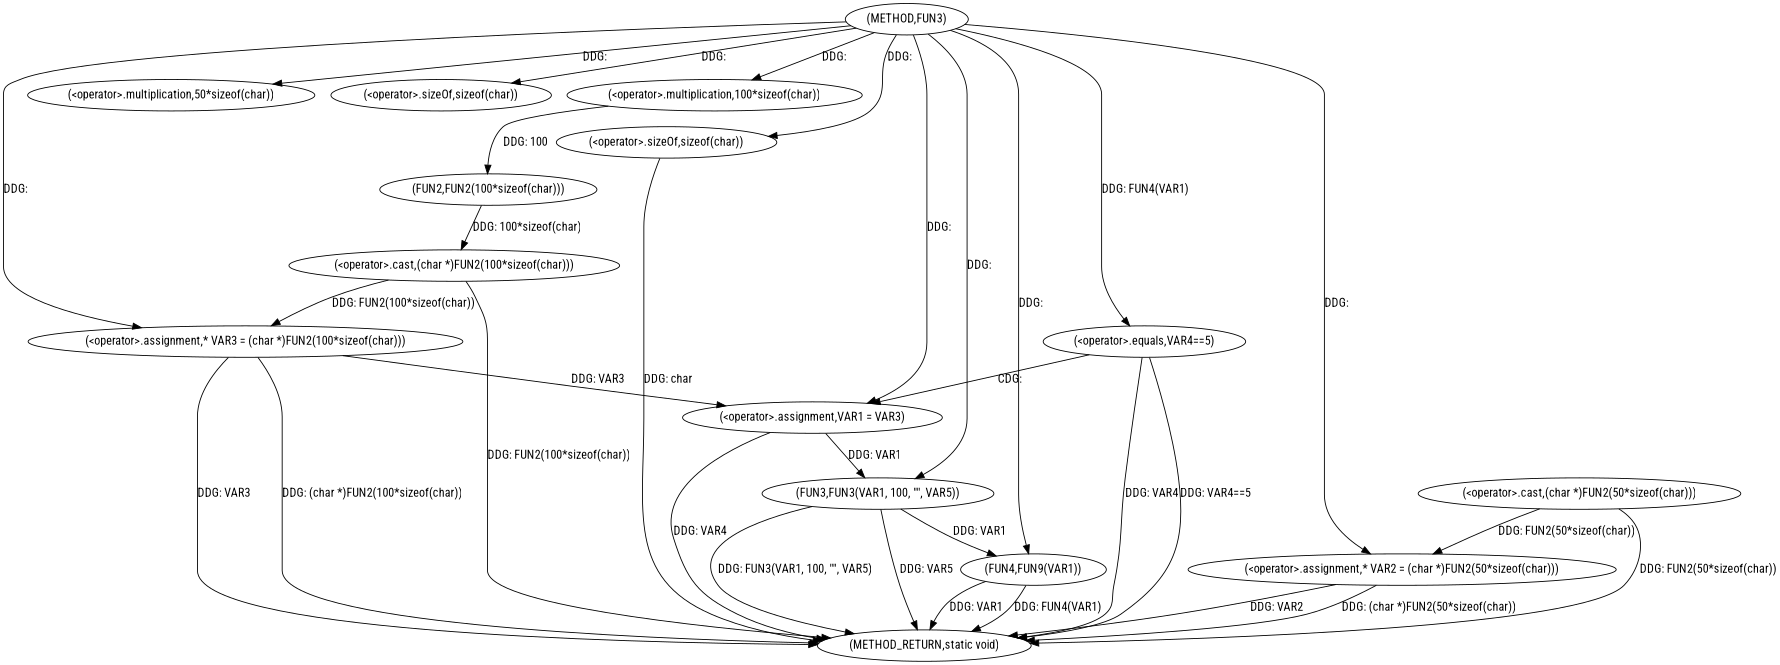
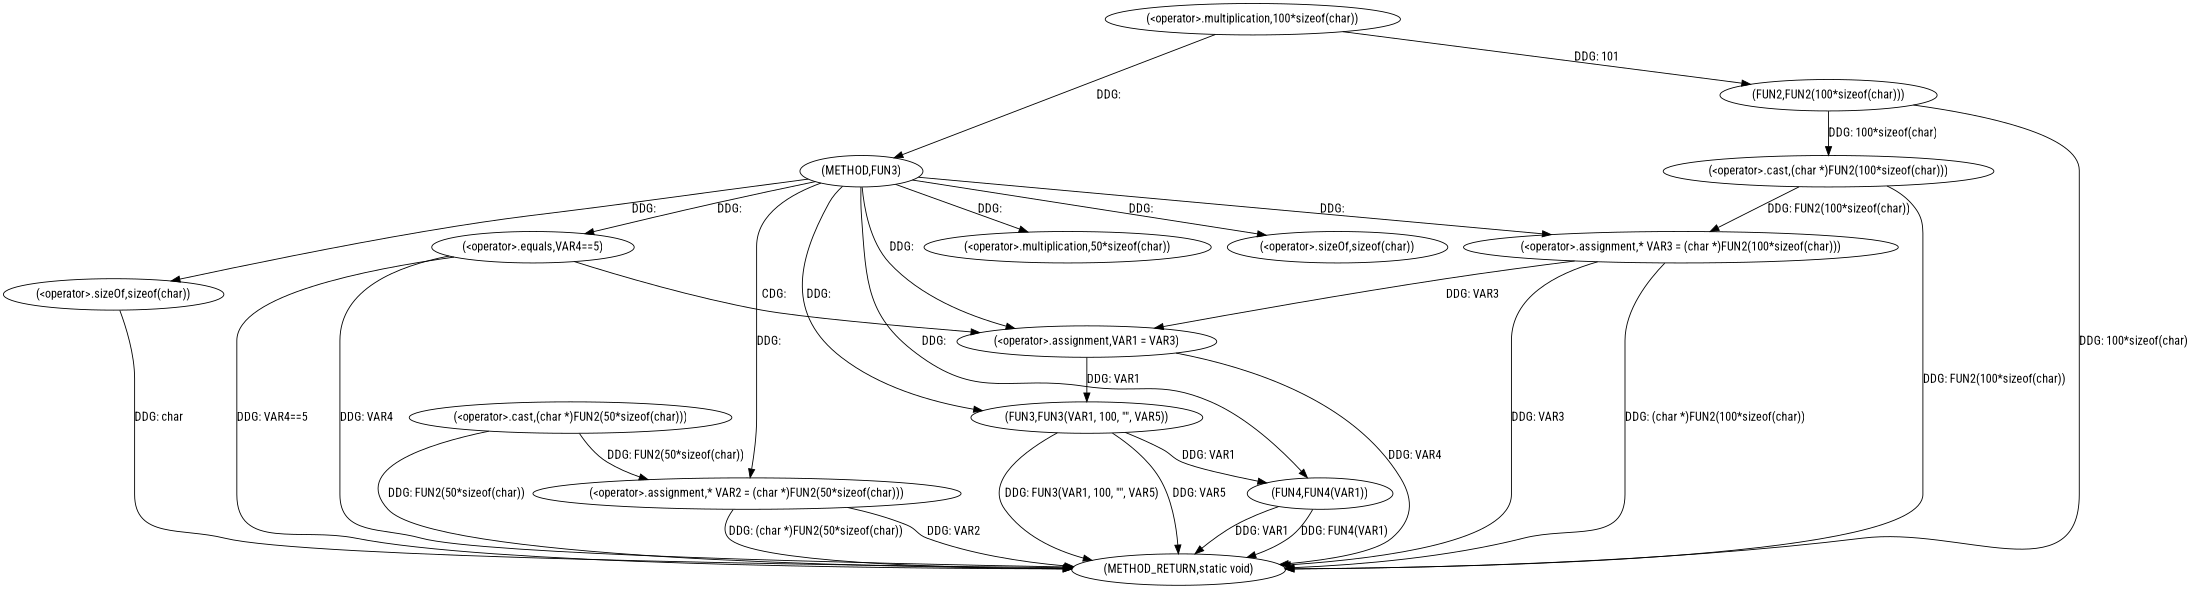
edge "(METHOD,FUN3)" -> "(<operator>.multiplication,100*sizeof(char))": reversed
edge "(<operator>.multiplication,100*sizeof(char))" -> "(FUN2,FUN2(100*sizeof(char)))": label "DDG: 100" -> "DDG: 101"
edge "(METHOD,FUN3)" -> "(<operator>.equals,VAR4==5)": label "DDG: FUN4(VAR1)" -> "DDG: "
edge "(FUN2,FUN2(100*sizeof(char)))" -> "(METHOD_RETURN,static void)": added, label "DDG: 100*sizeof(char)"
node "(FUN4,FUN9(VAR1))": label "(FUN4,FUN9(VAR1))" -> "(FUN4,FUN4(VAR1))"
